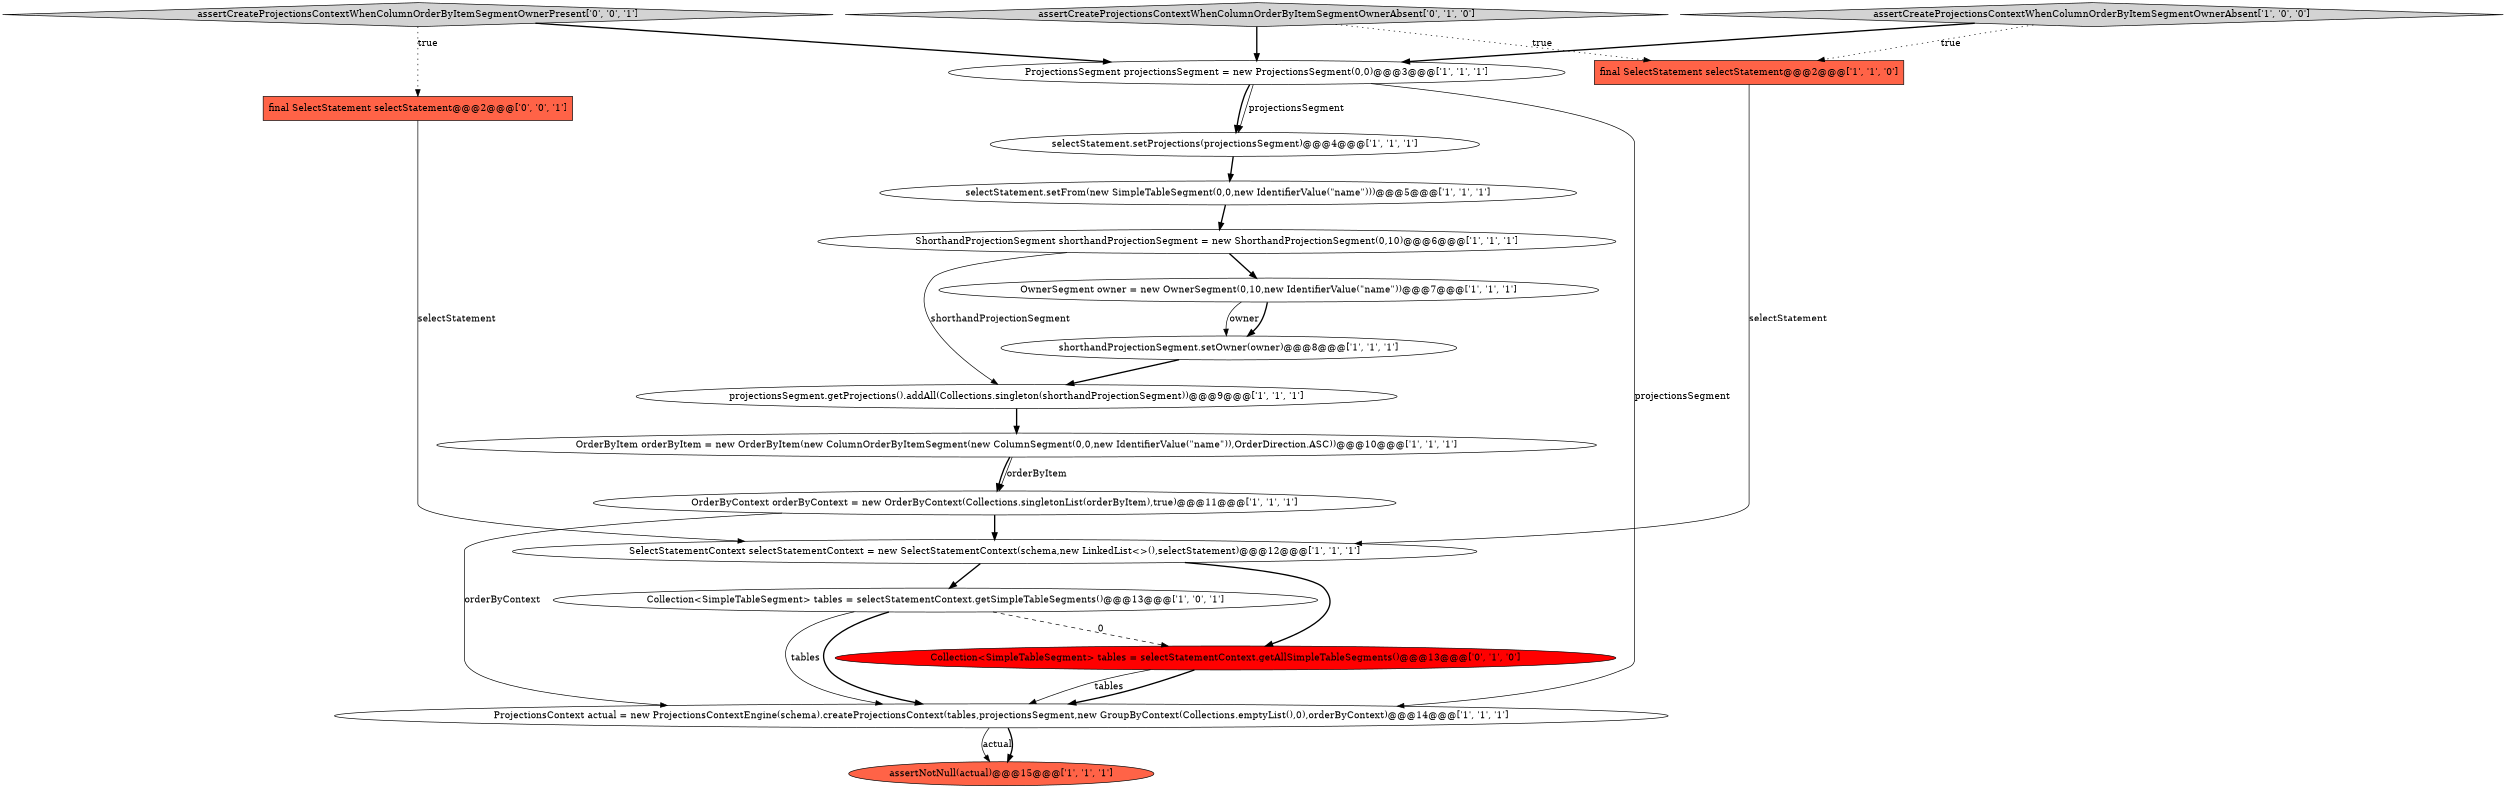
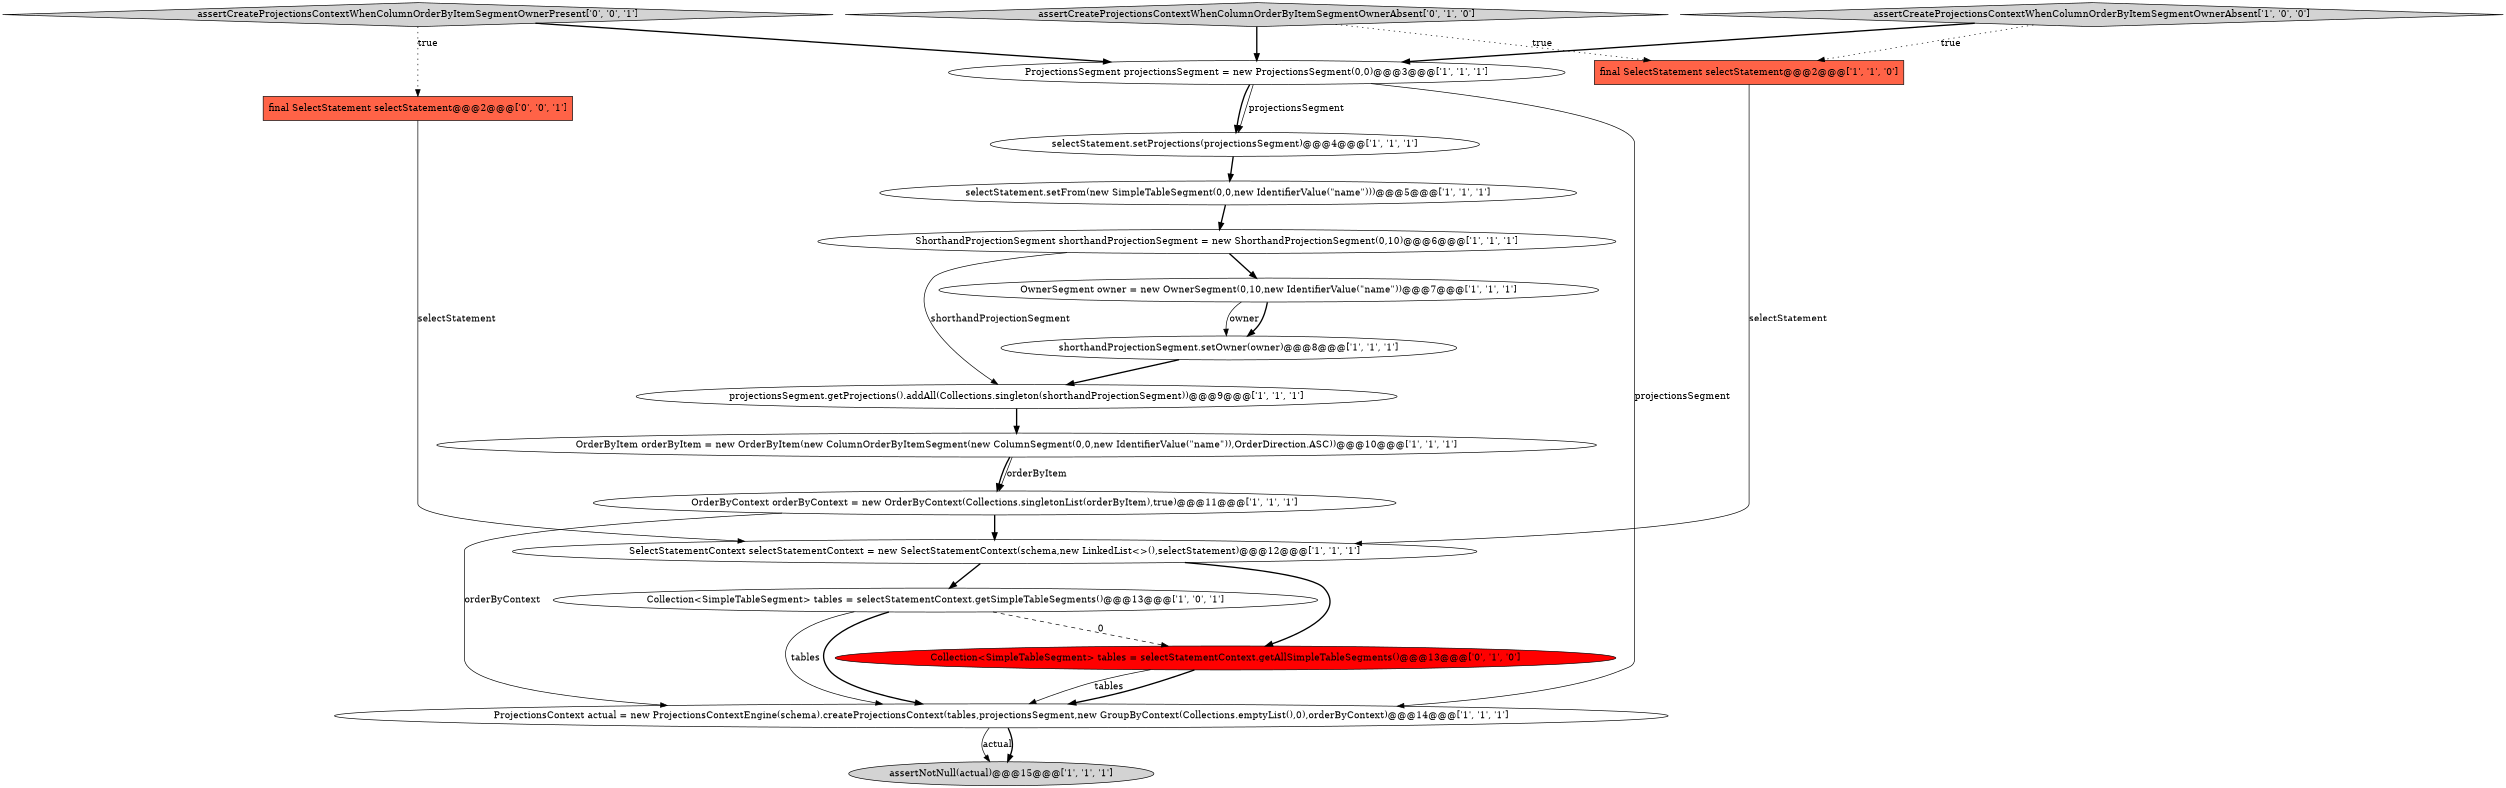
node "assertNotNull(actual)@@@15@@@['1', '1', '1']": fillcolor tomato -> lightgray
